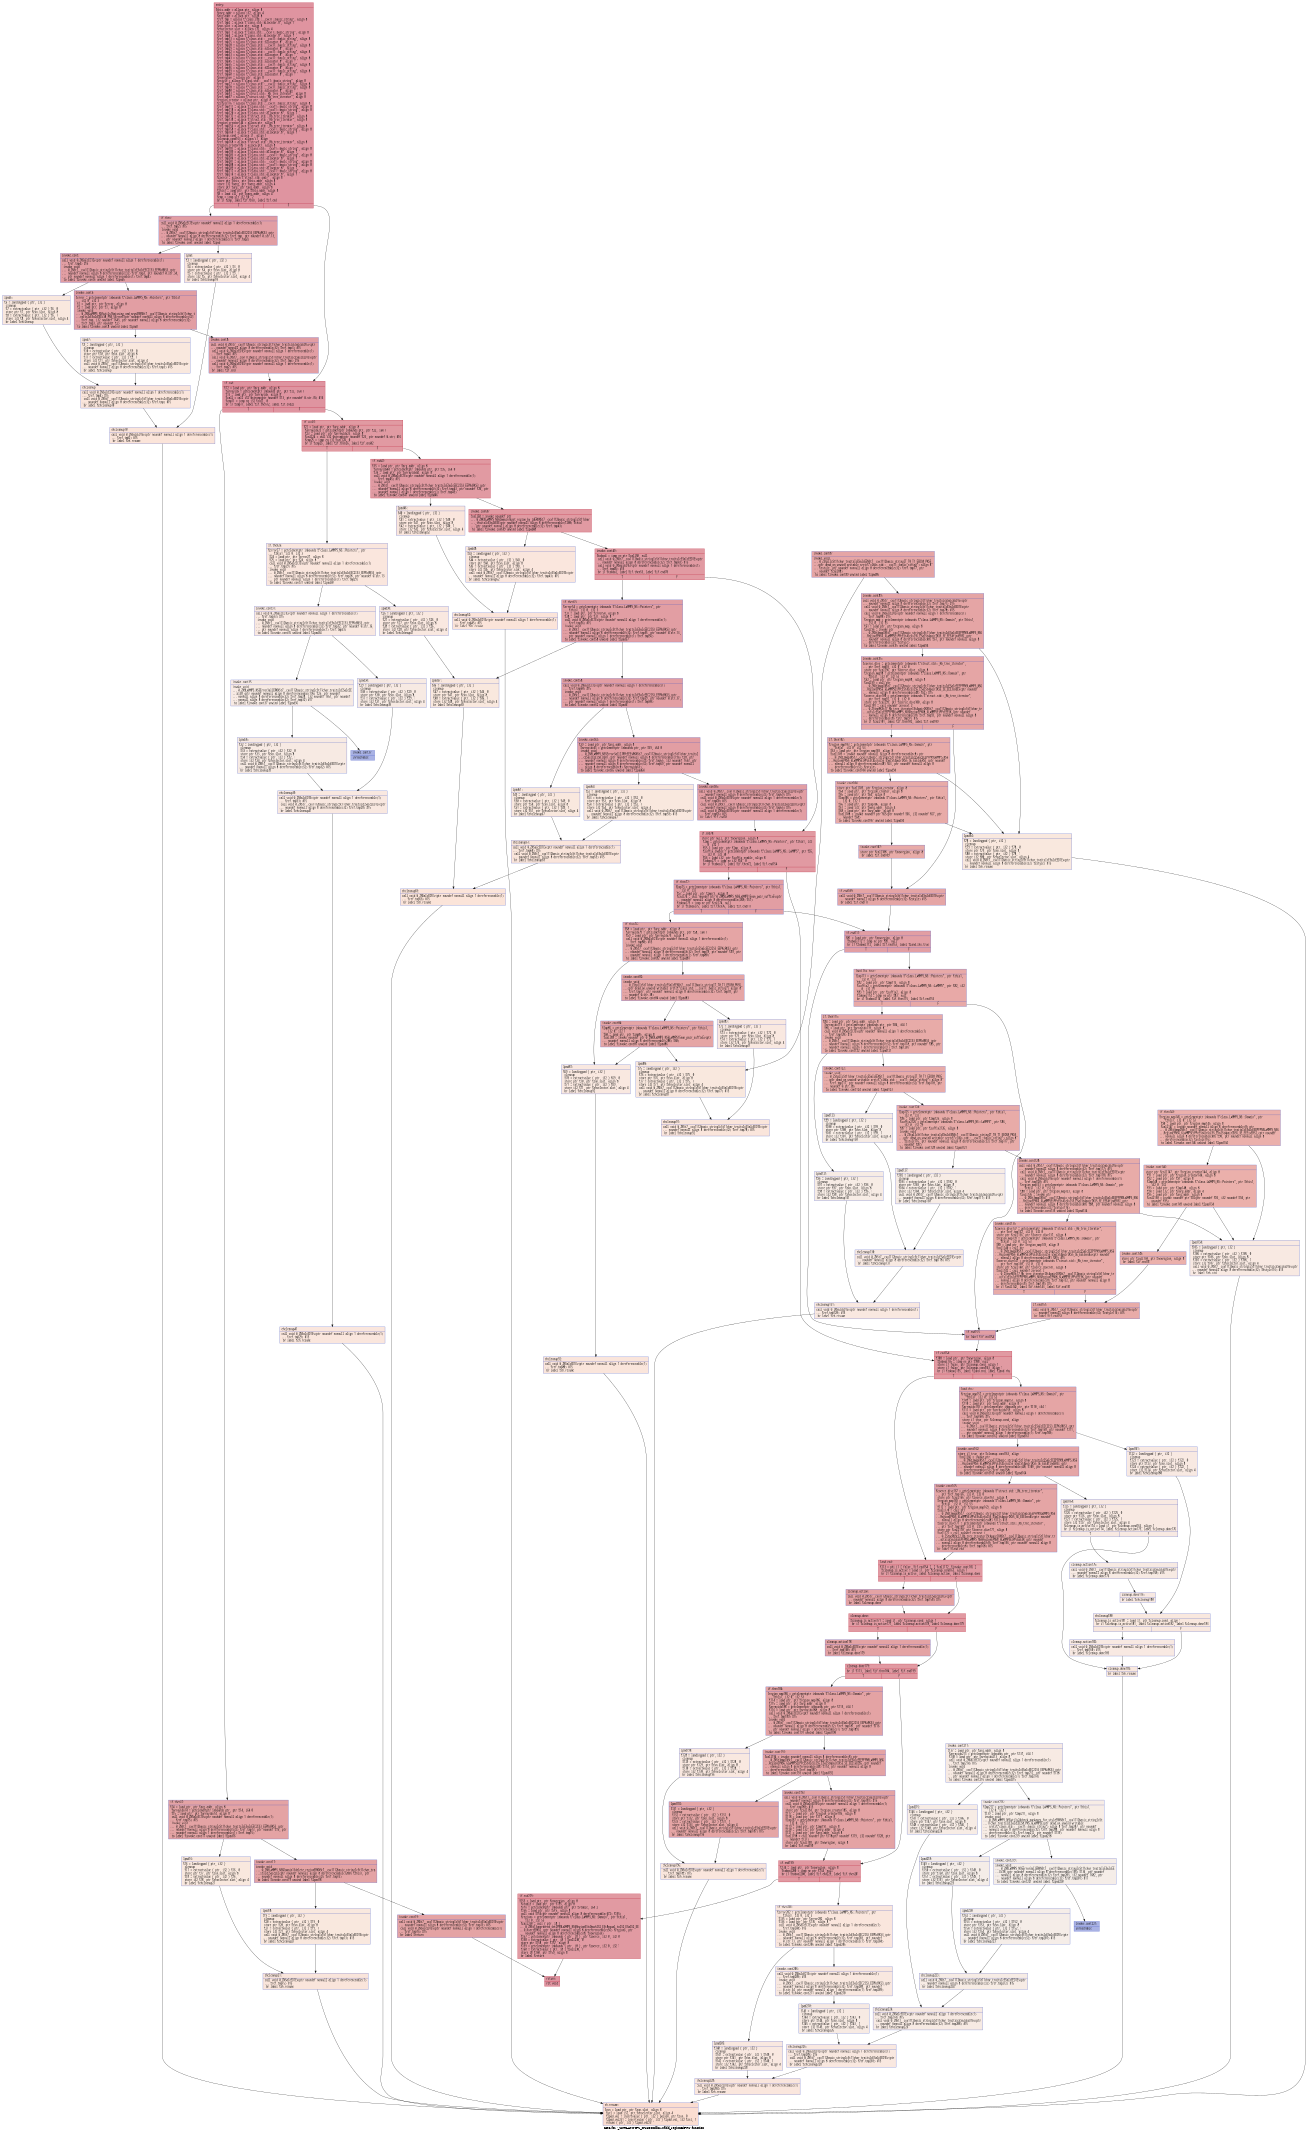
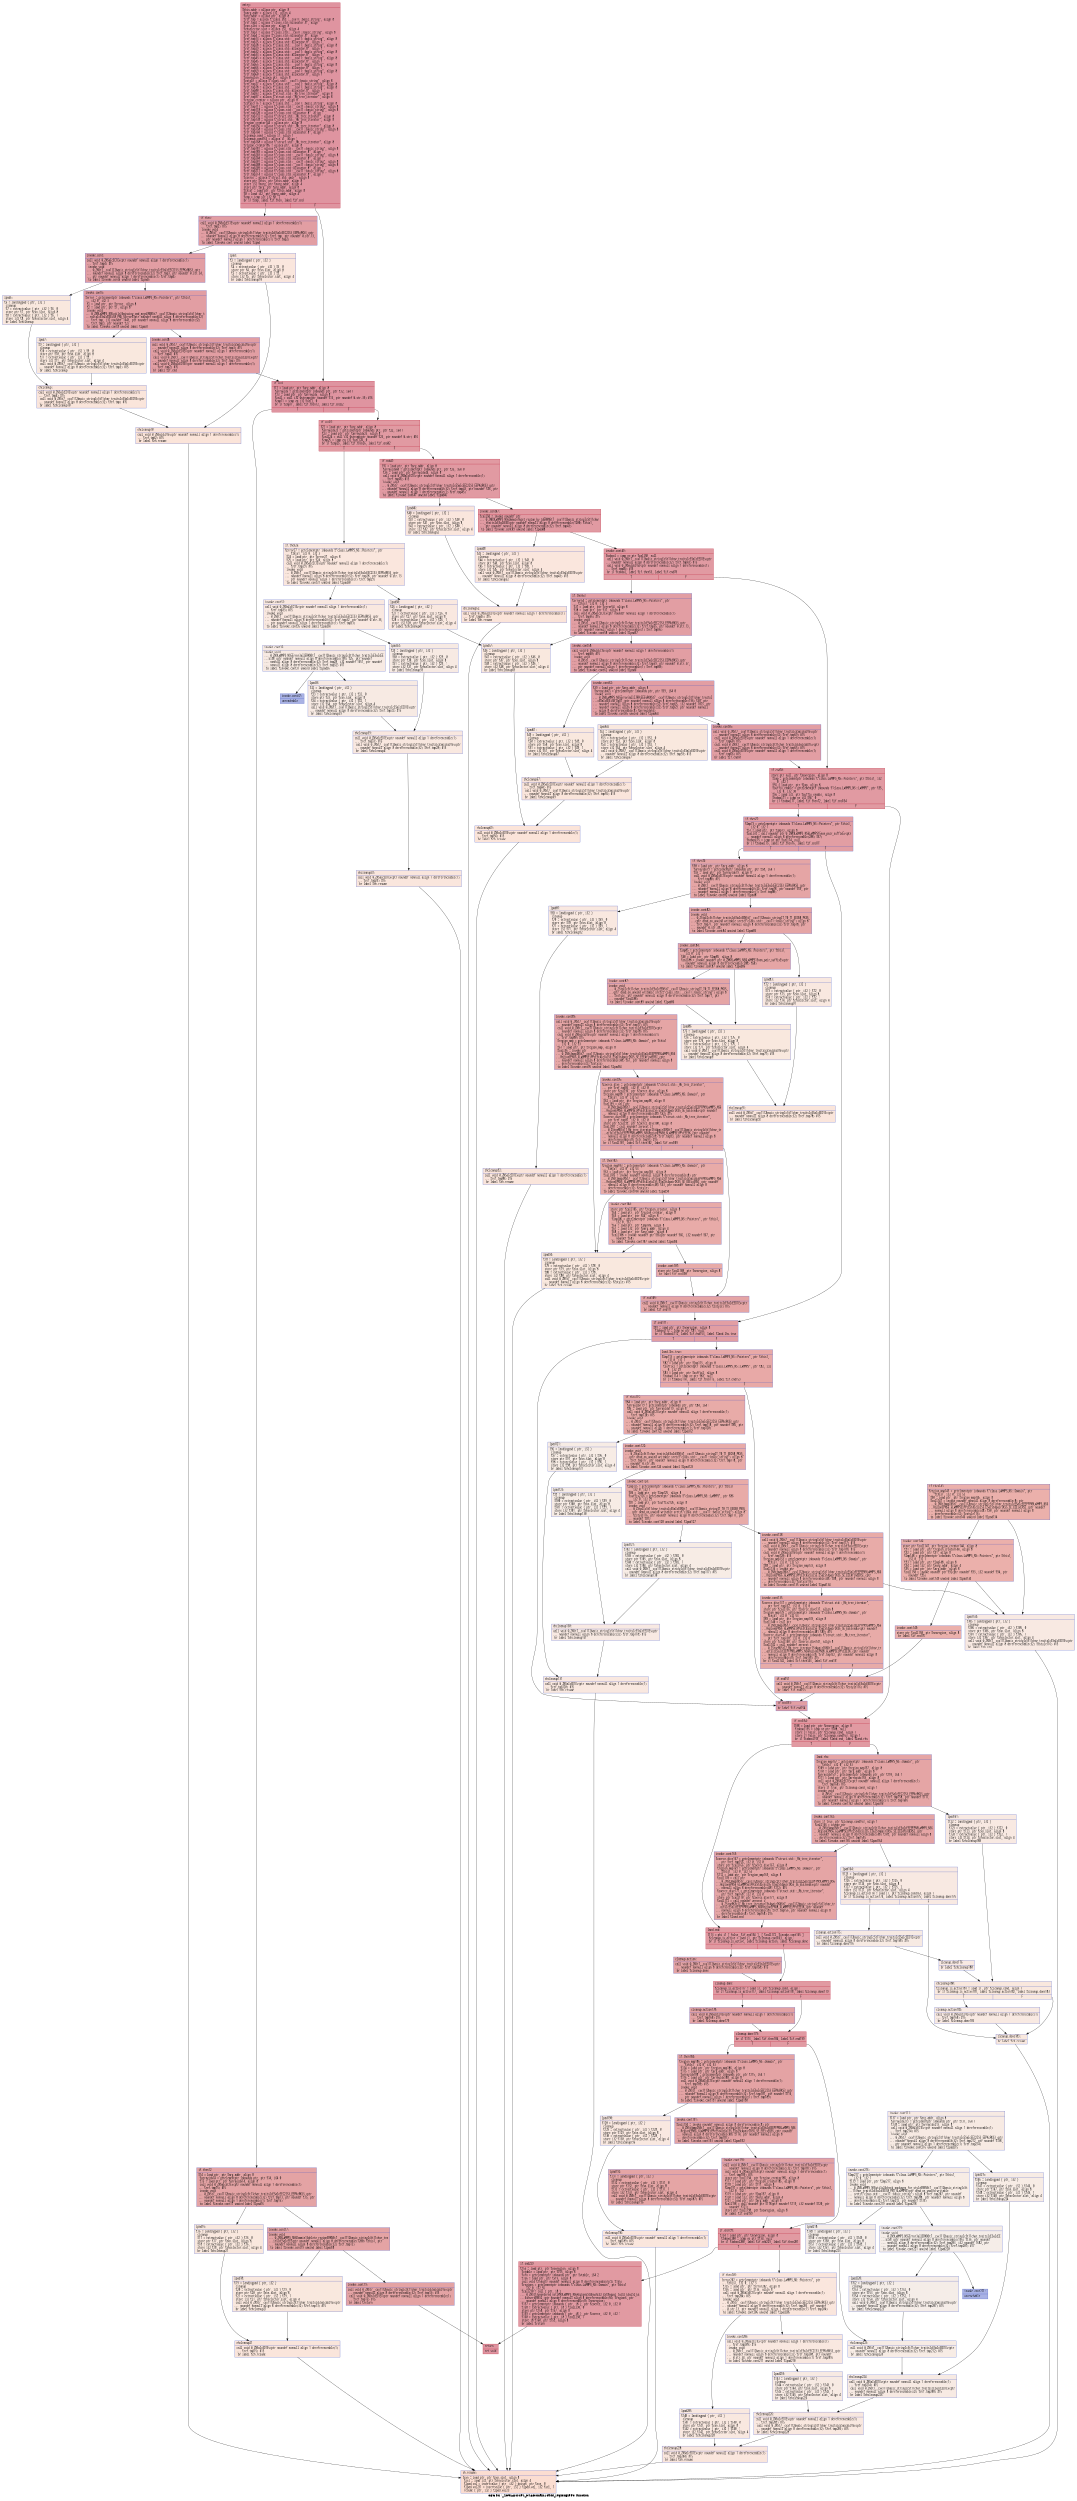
edge "invoke.cont84:" -> "lpad81:": now "invoke.cont84:" -> "invoke.cont87:"
